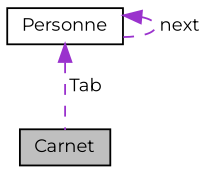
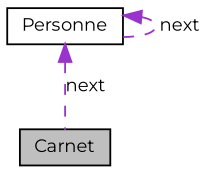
edge "Carnet" -> "Personne": label " Tab" -> " next"
